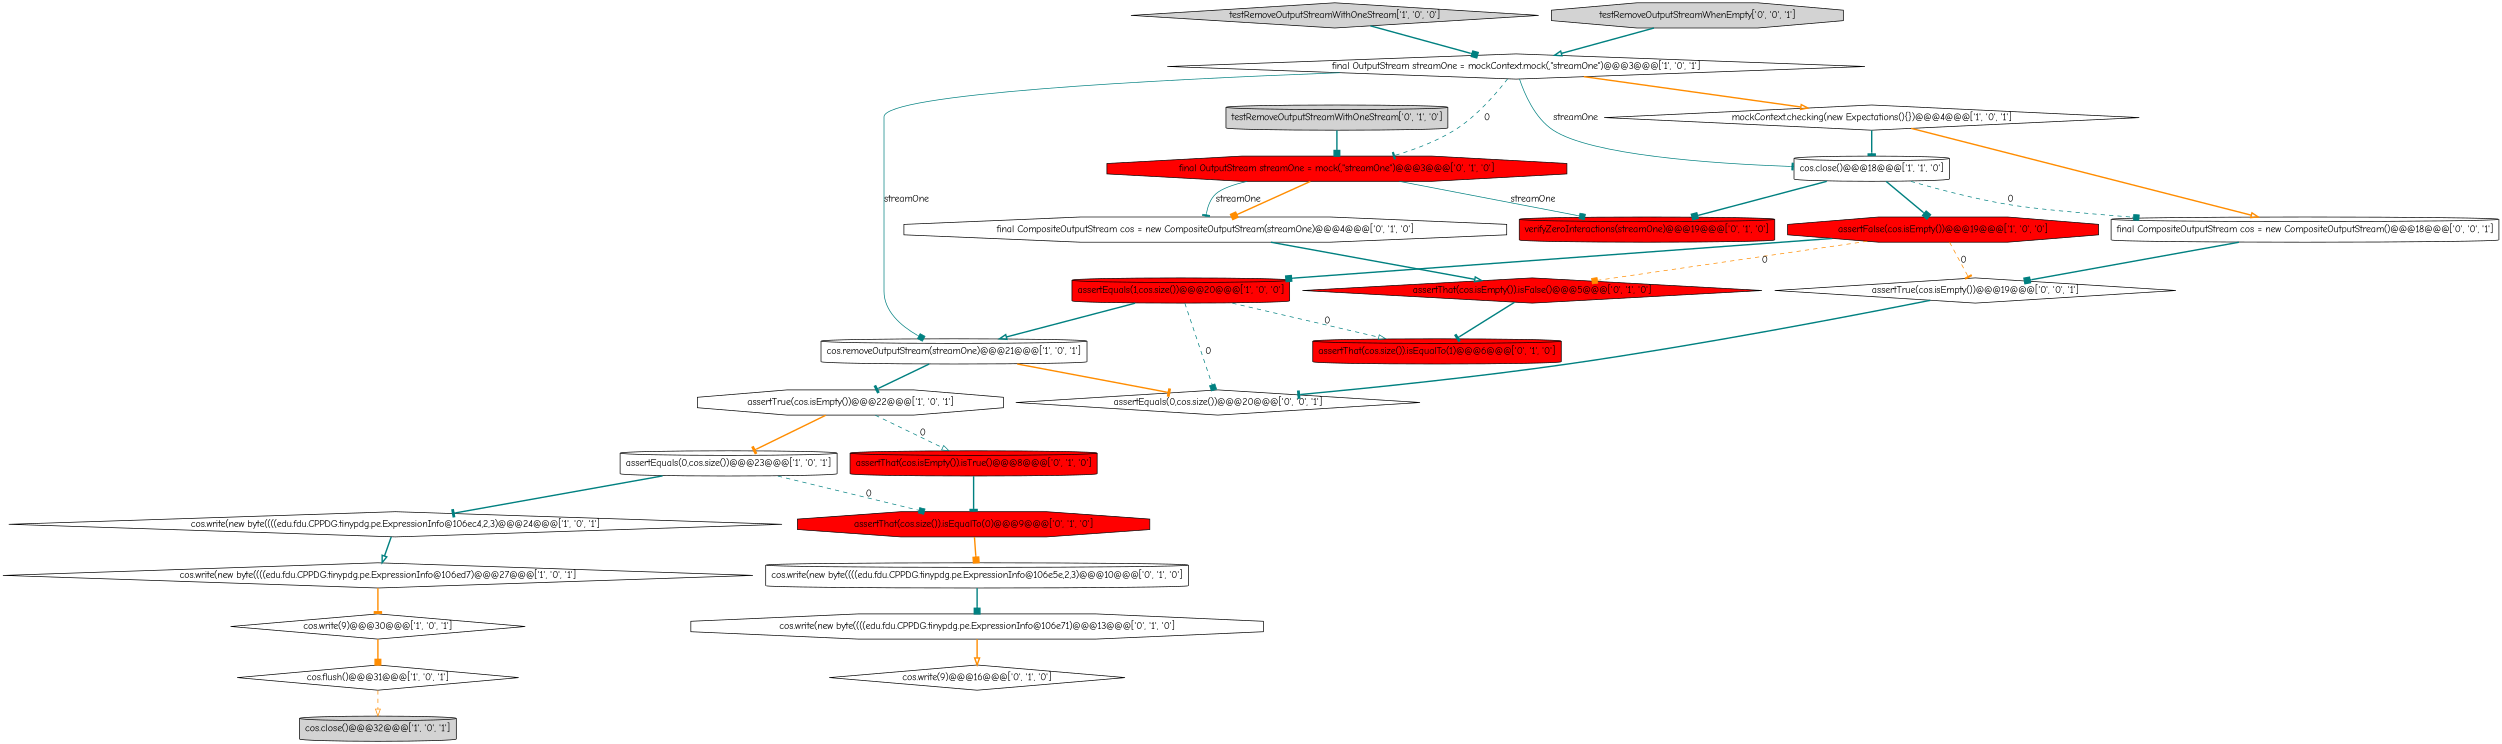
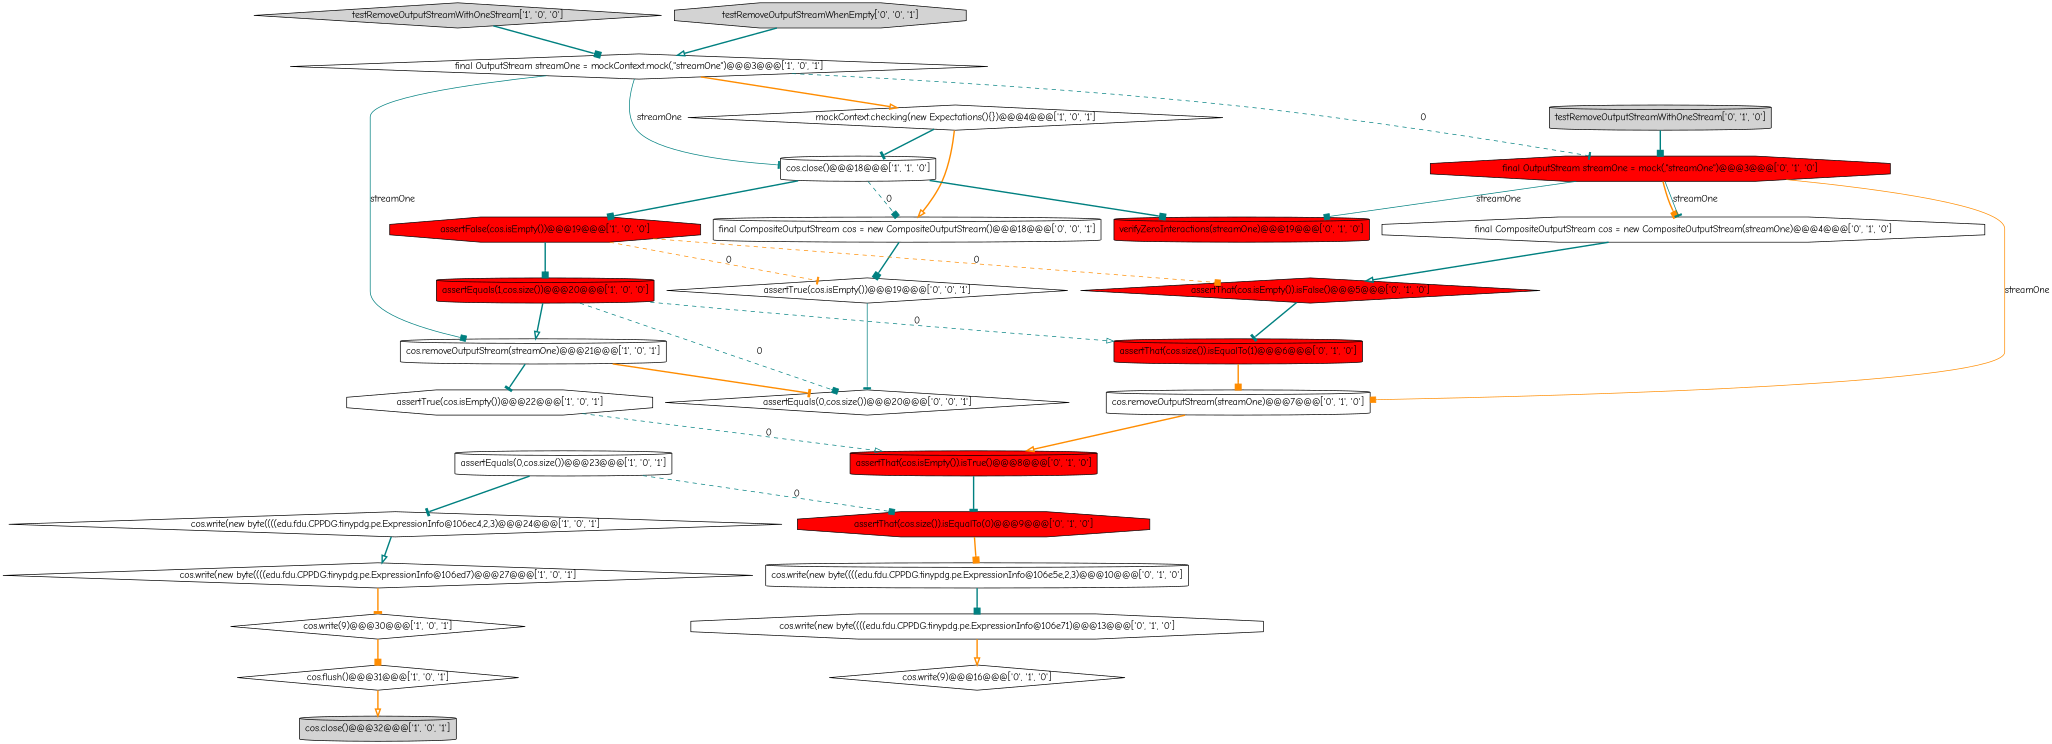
edge "assertTrue(cos.isEmpty())@@@19@@@['0', '0', '1']" -> "assertEquals(0,cos.size())@@@20@@@['0', '0', '1']": style bold -> solid
node "cos.removeOutputStream(streamOne)@@@7@@@['0', '1', '0']": added
edge "assertTrue(cos.isEmpty())@@@22@@@['1', '0', '1']" -> "assertEquals(0,cos.size())@@@23@@@['1', '0', '1']": removed
edge "cos.flush()@@@31@@@['1', '0', '1']" -> "cos.close()@@@32@@@['1', '0', '1']": style dashed -> bold
